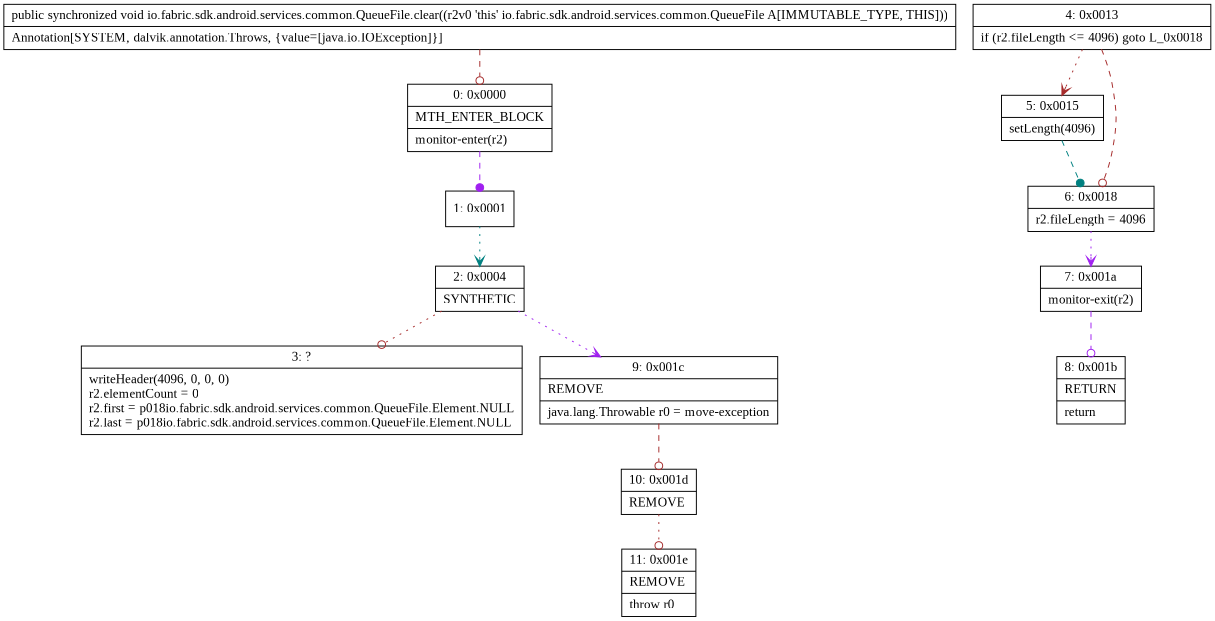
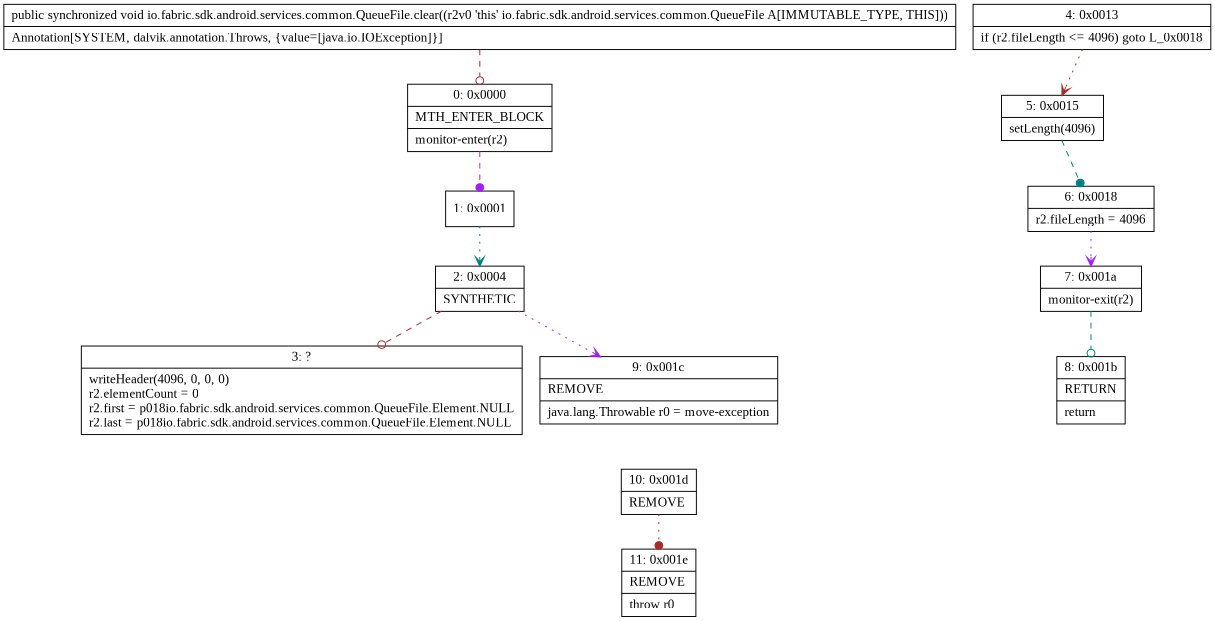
edge "4: 0x0013" -> "6: 0x0018": removed
edge "2: 0x0004" -> "3: ?": style dotted -> dashed
edge "7: 0x001a" -> "8: 0x001b": color purple -> teal
edge "9: 0x001c" -> "10: 0x001d": removed
edge "10: 0x001d" -> "11: 0x001e": arrowhead odot -> dot
